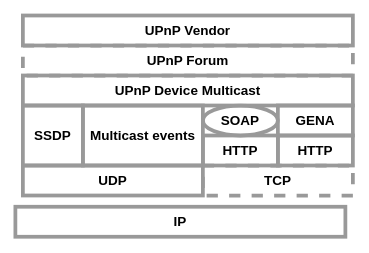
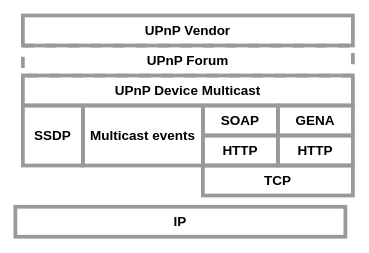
node "SOAP": shape ellipse -> rectangle
node "UDP": removed
node "TCP": style dashed -> solid
